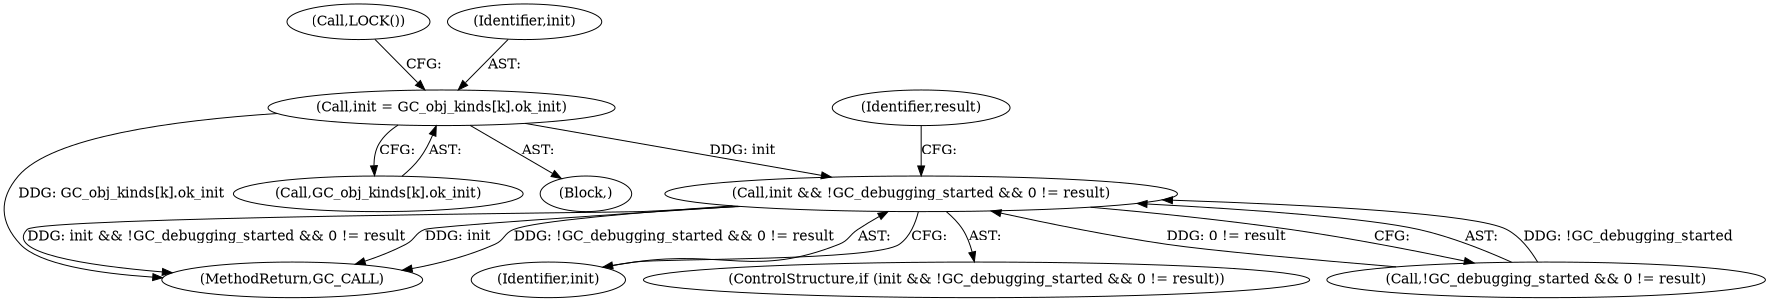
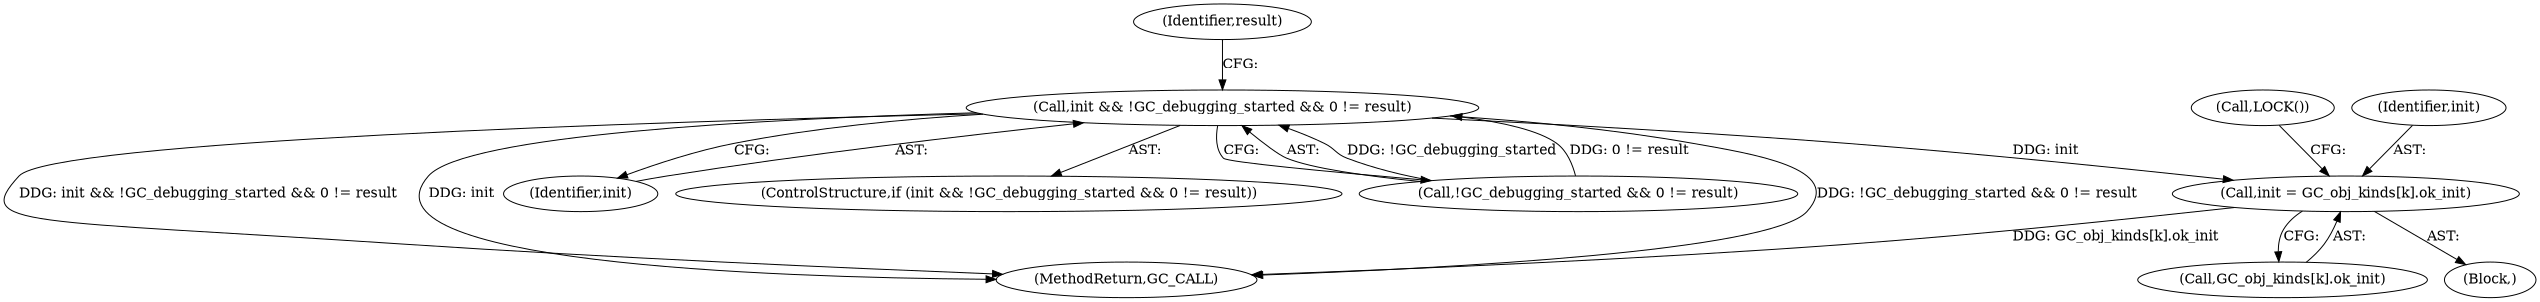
edge "(Call,init = GC_obj_kinds[k].ok_init)" -> "(Call,init && !GC_debugging_started && 0 != result)": reversed
